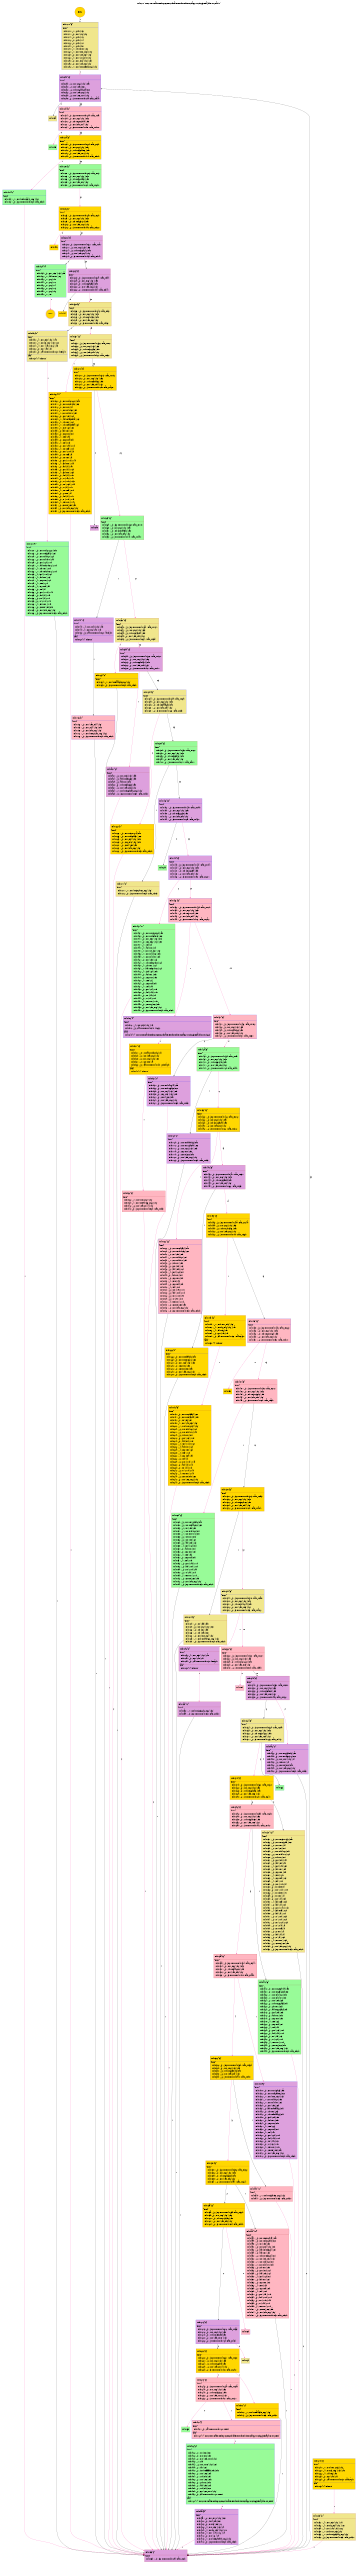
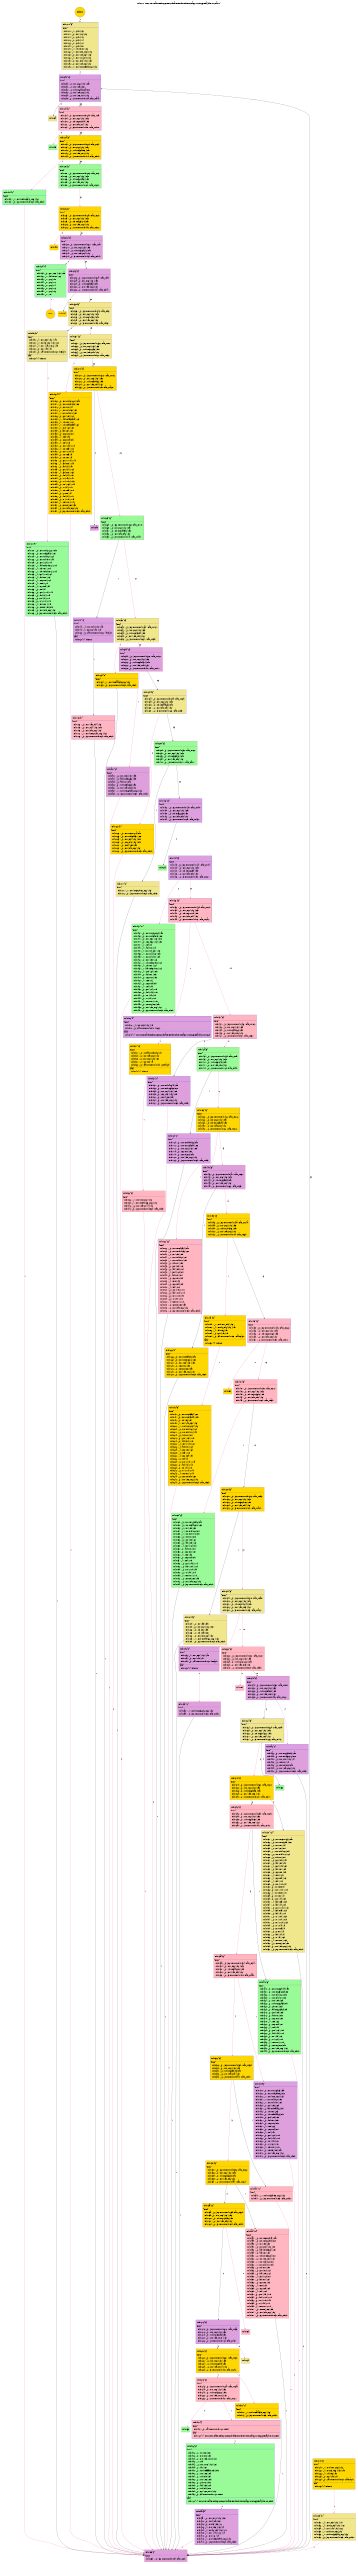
node "Entry": label "Entry" -> "Desktop"
edge "0x401406 [25]" -> "0x40141f [25]": removed, label "22"
